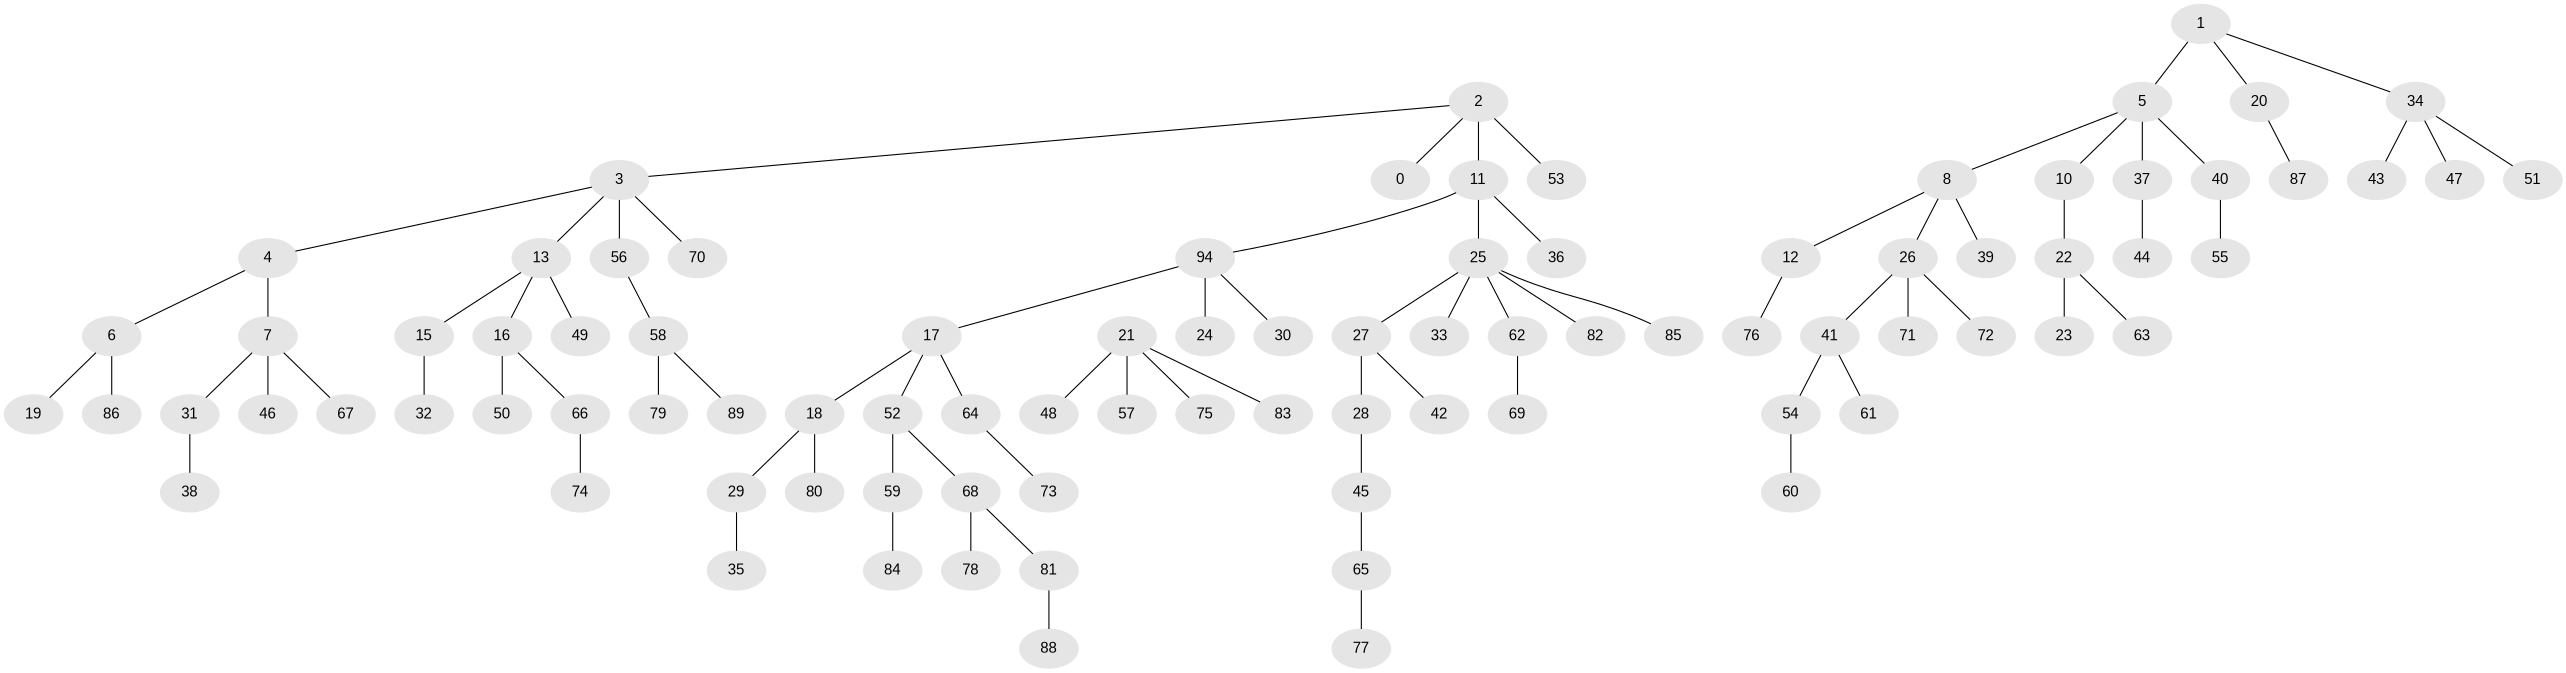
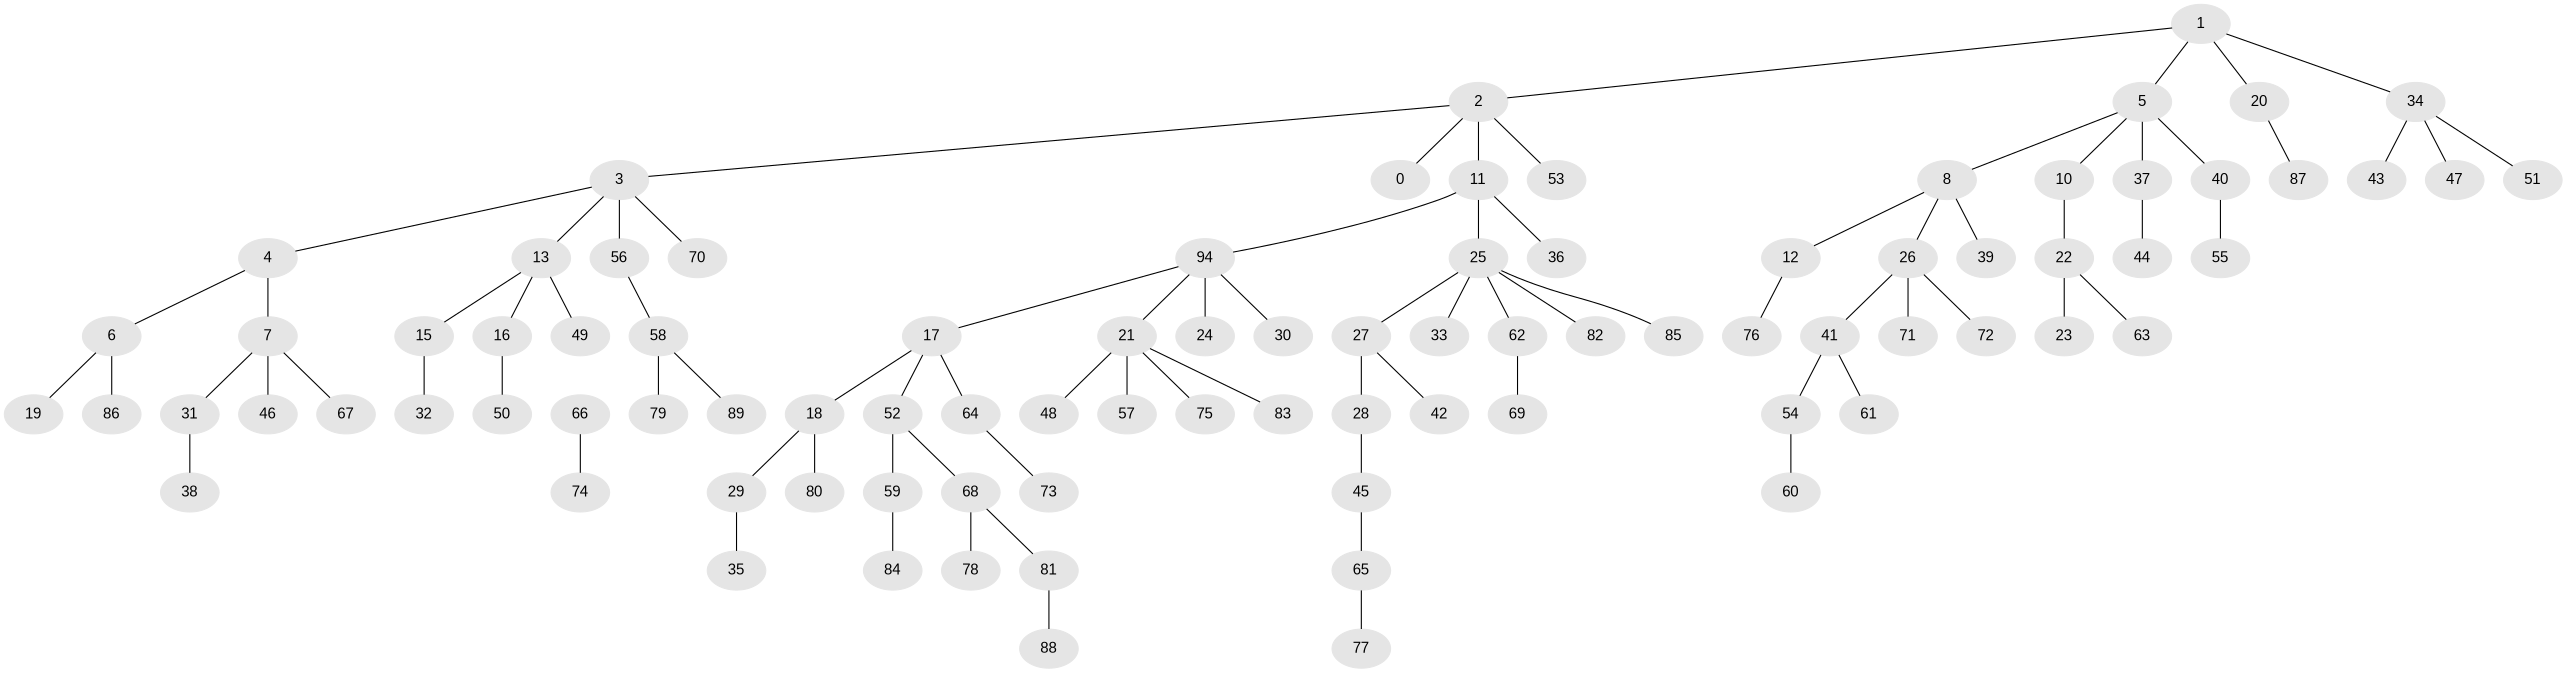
edge "1" -- "2": added
edge "94" -- "21": added
edge "16" -- "66": removed
